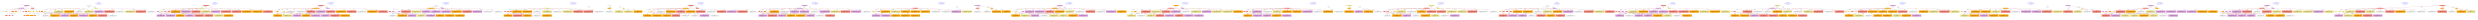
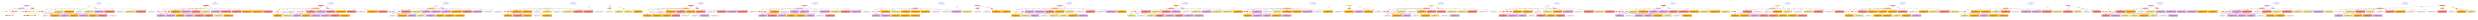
node "sitterDeathDate": fillcolor orange -> khaki
